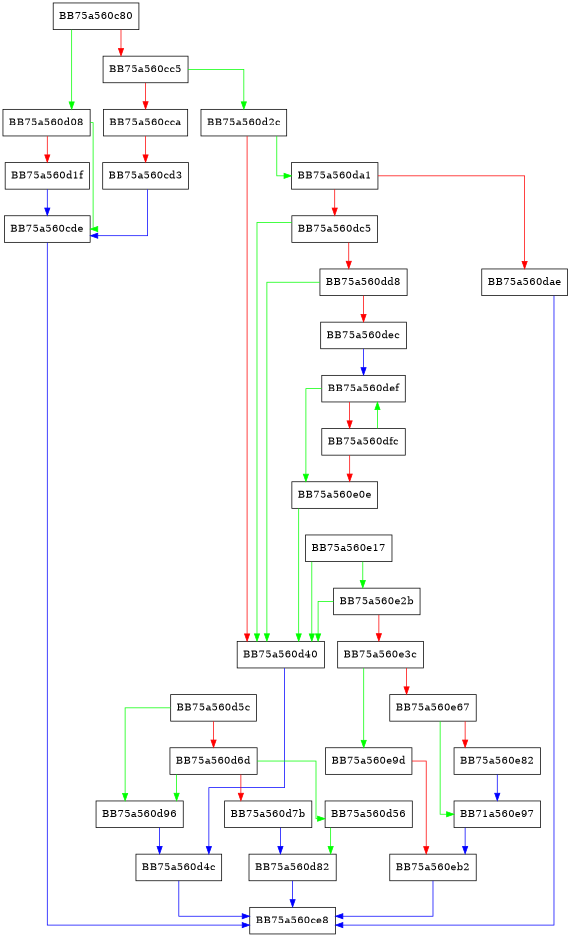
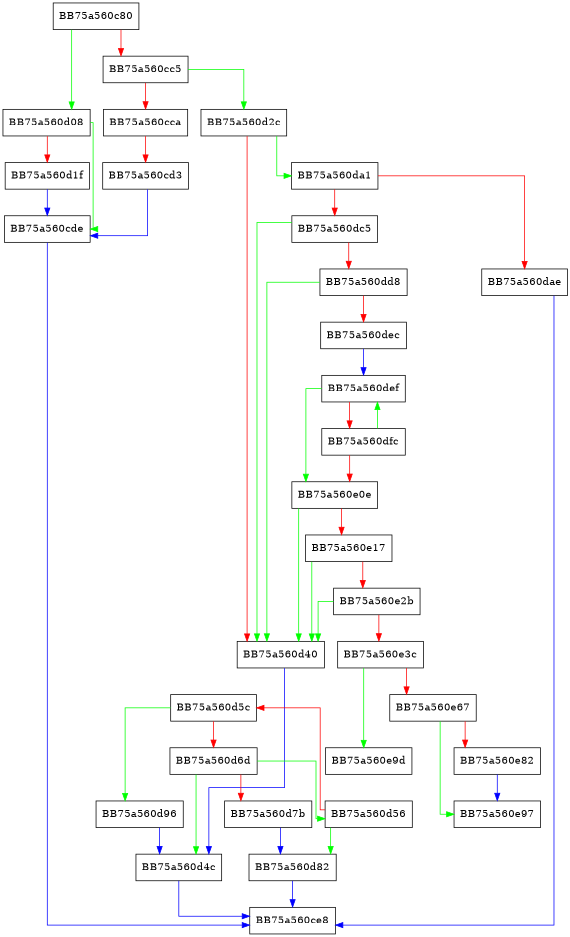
edge "BB75a560e0e" -> "BB75a560e17": added
edge "BB75a560e17" -> "BB75a560e2b": color green -> red
edge "BB75a560d56" -> "BB75a560d5c": added
edge "BB75a560d6d" -> "BB75a560d96": now "BB75a560d6d" -> "BB75a560d4c"
node "BB71a560e97": label "BB71a560e97" -> "BB75a560e97"
node "BB75a560eb2": removed
